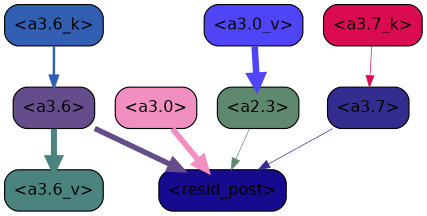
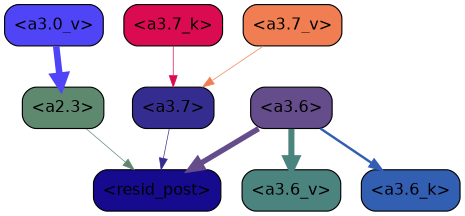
node "<a3.7_v>": added
edge "<a3.6_k>" -> "<a3.6>": reversed
node "<a3.0>": removed
